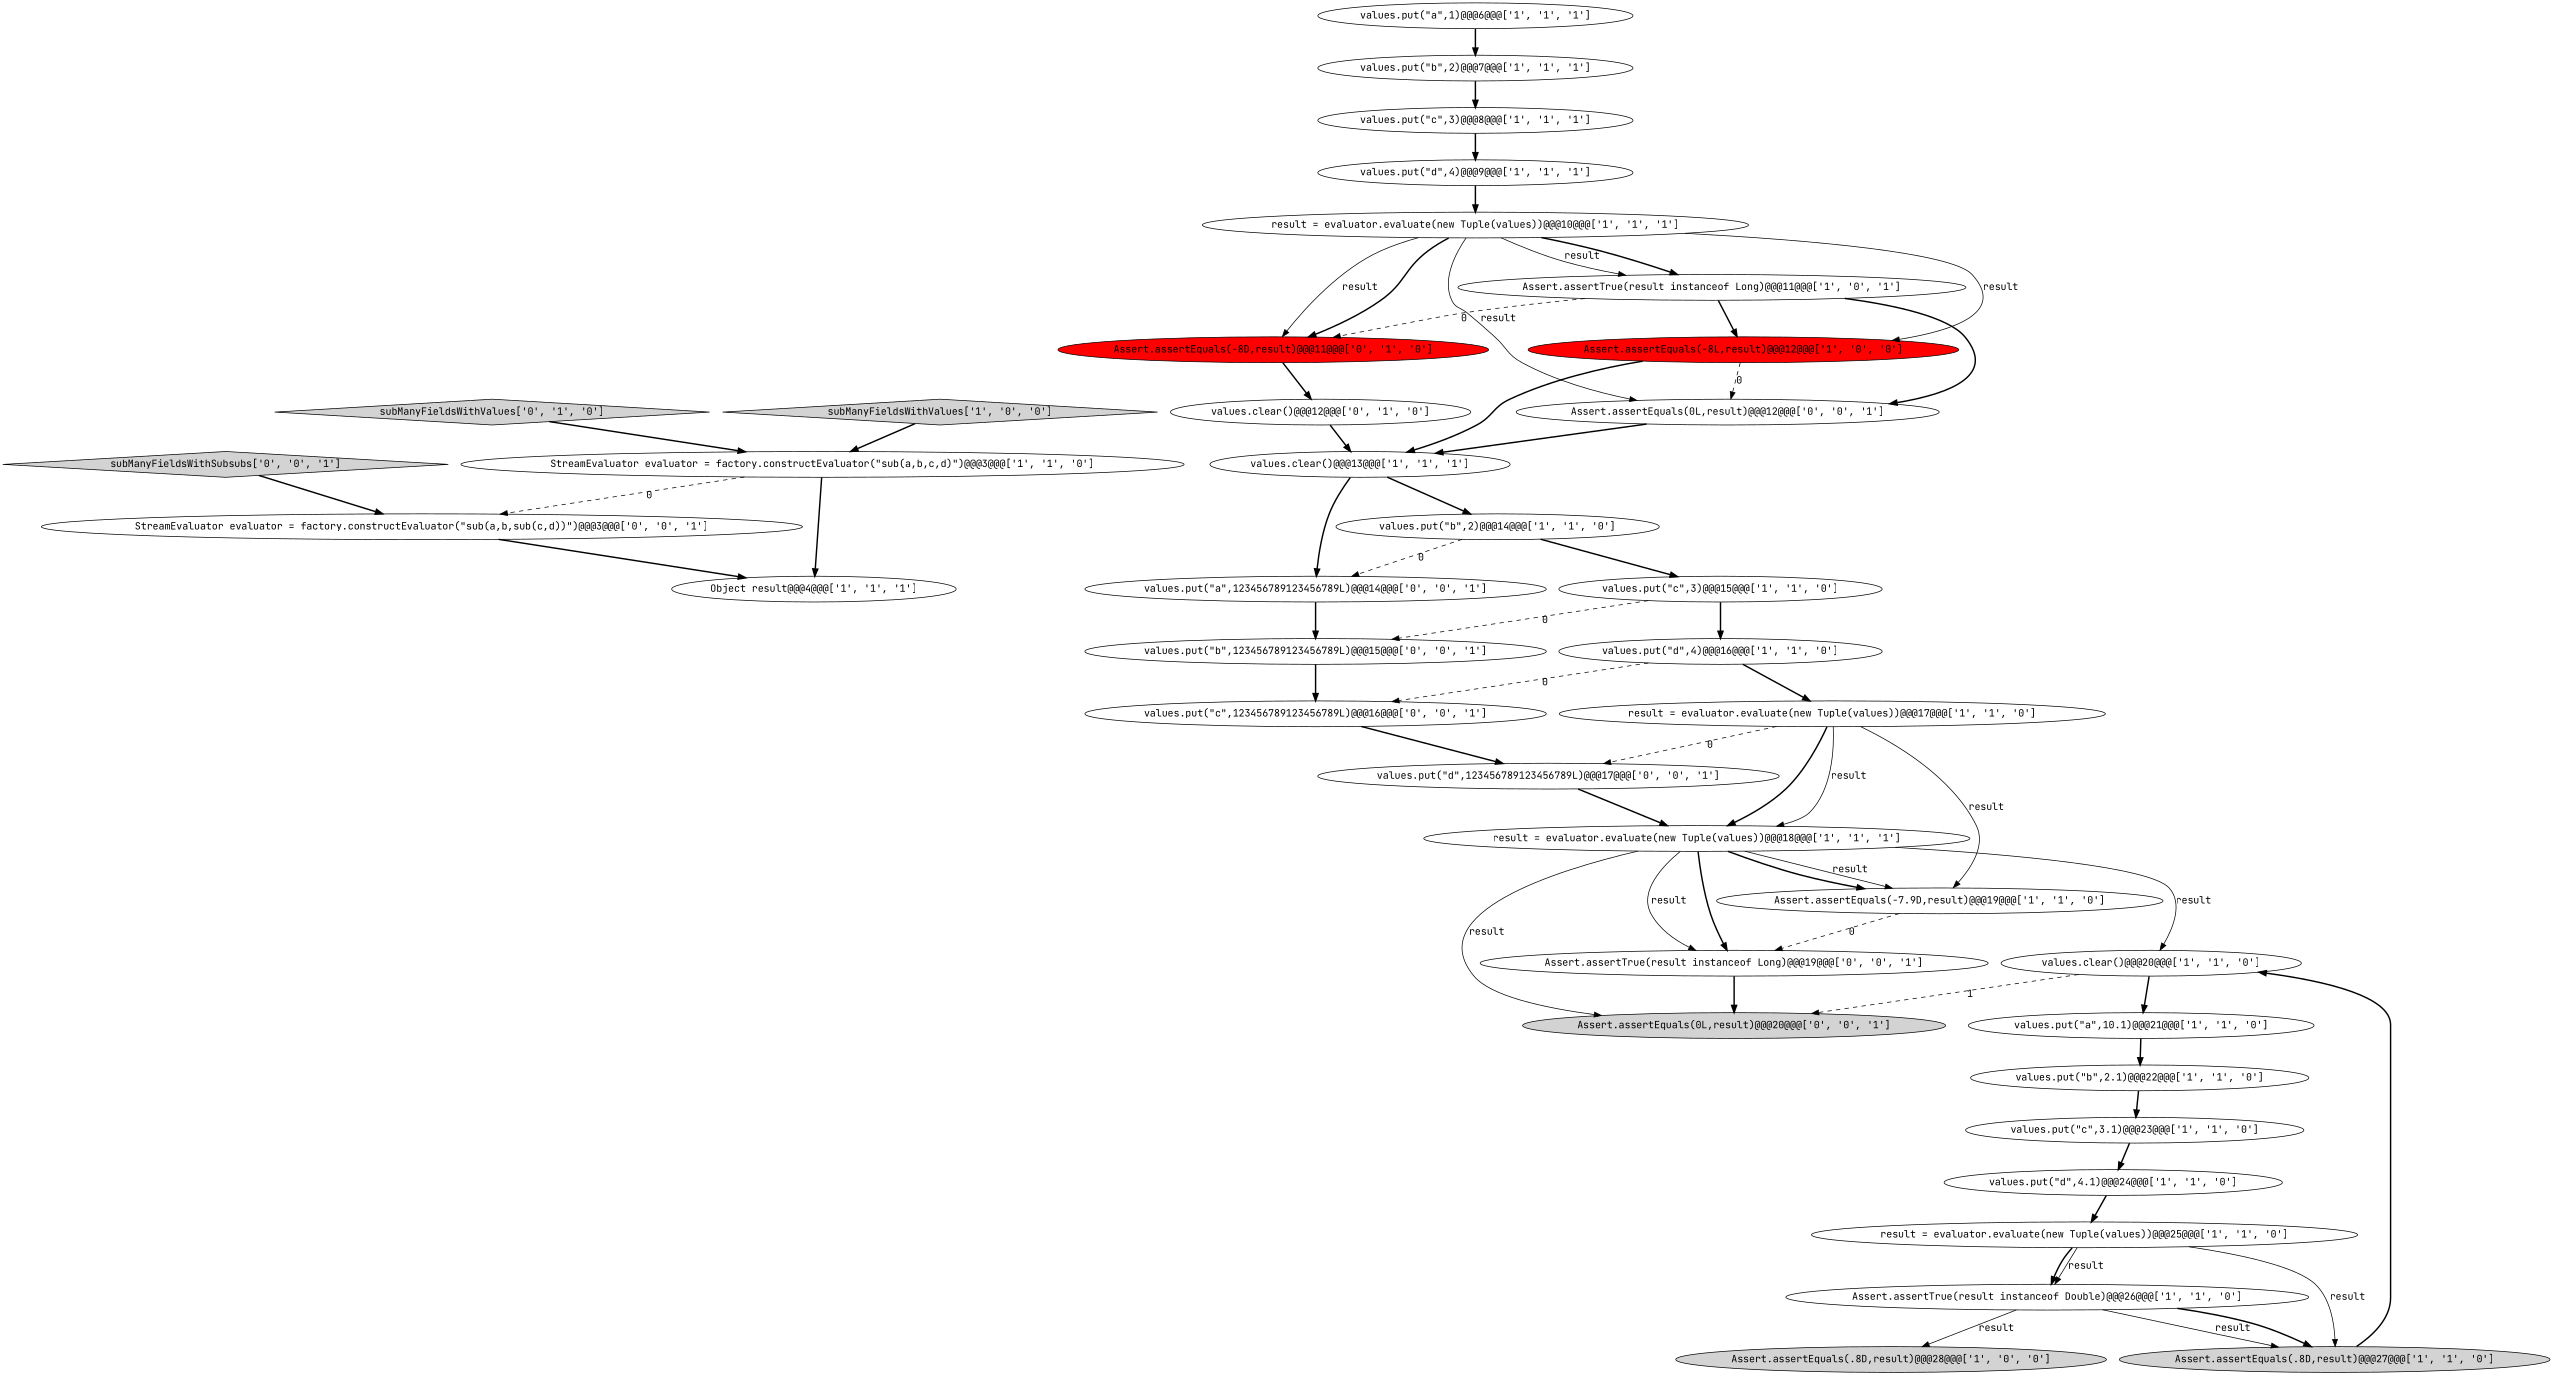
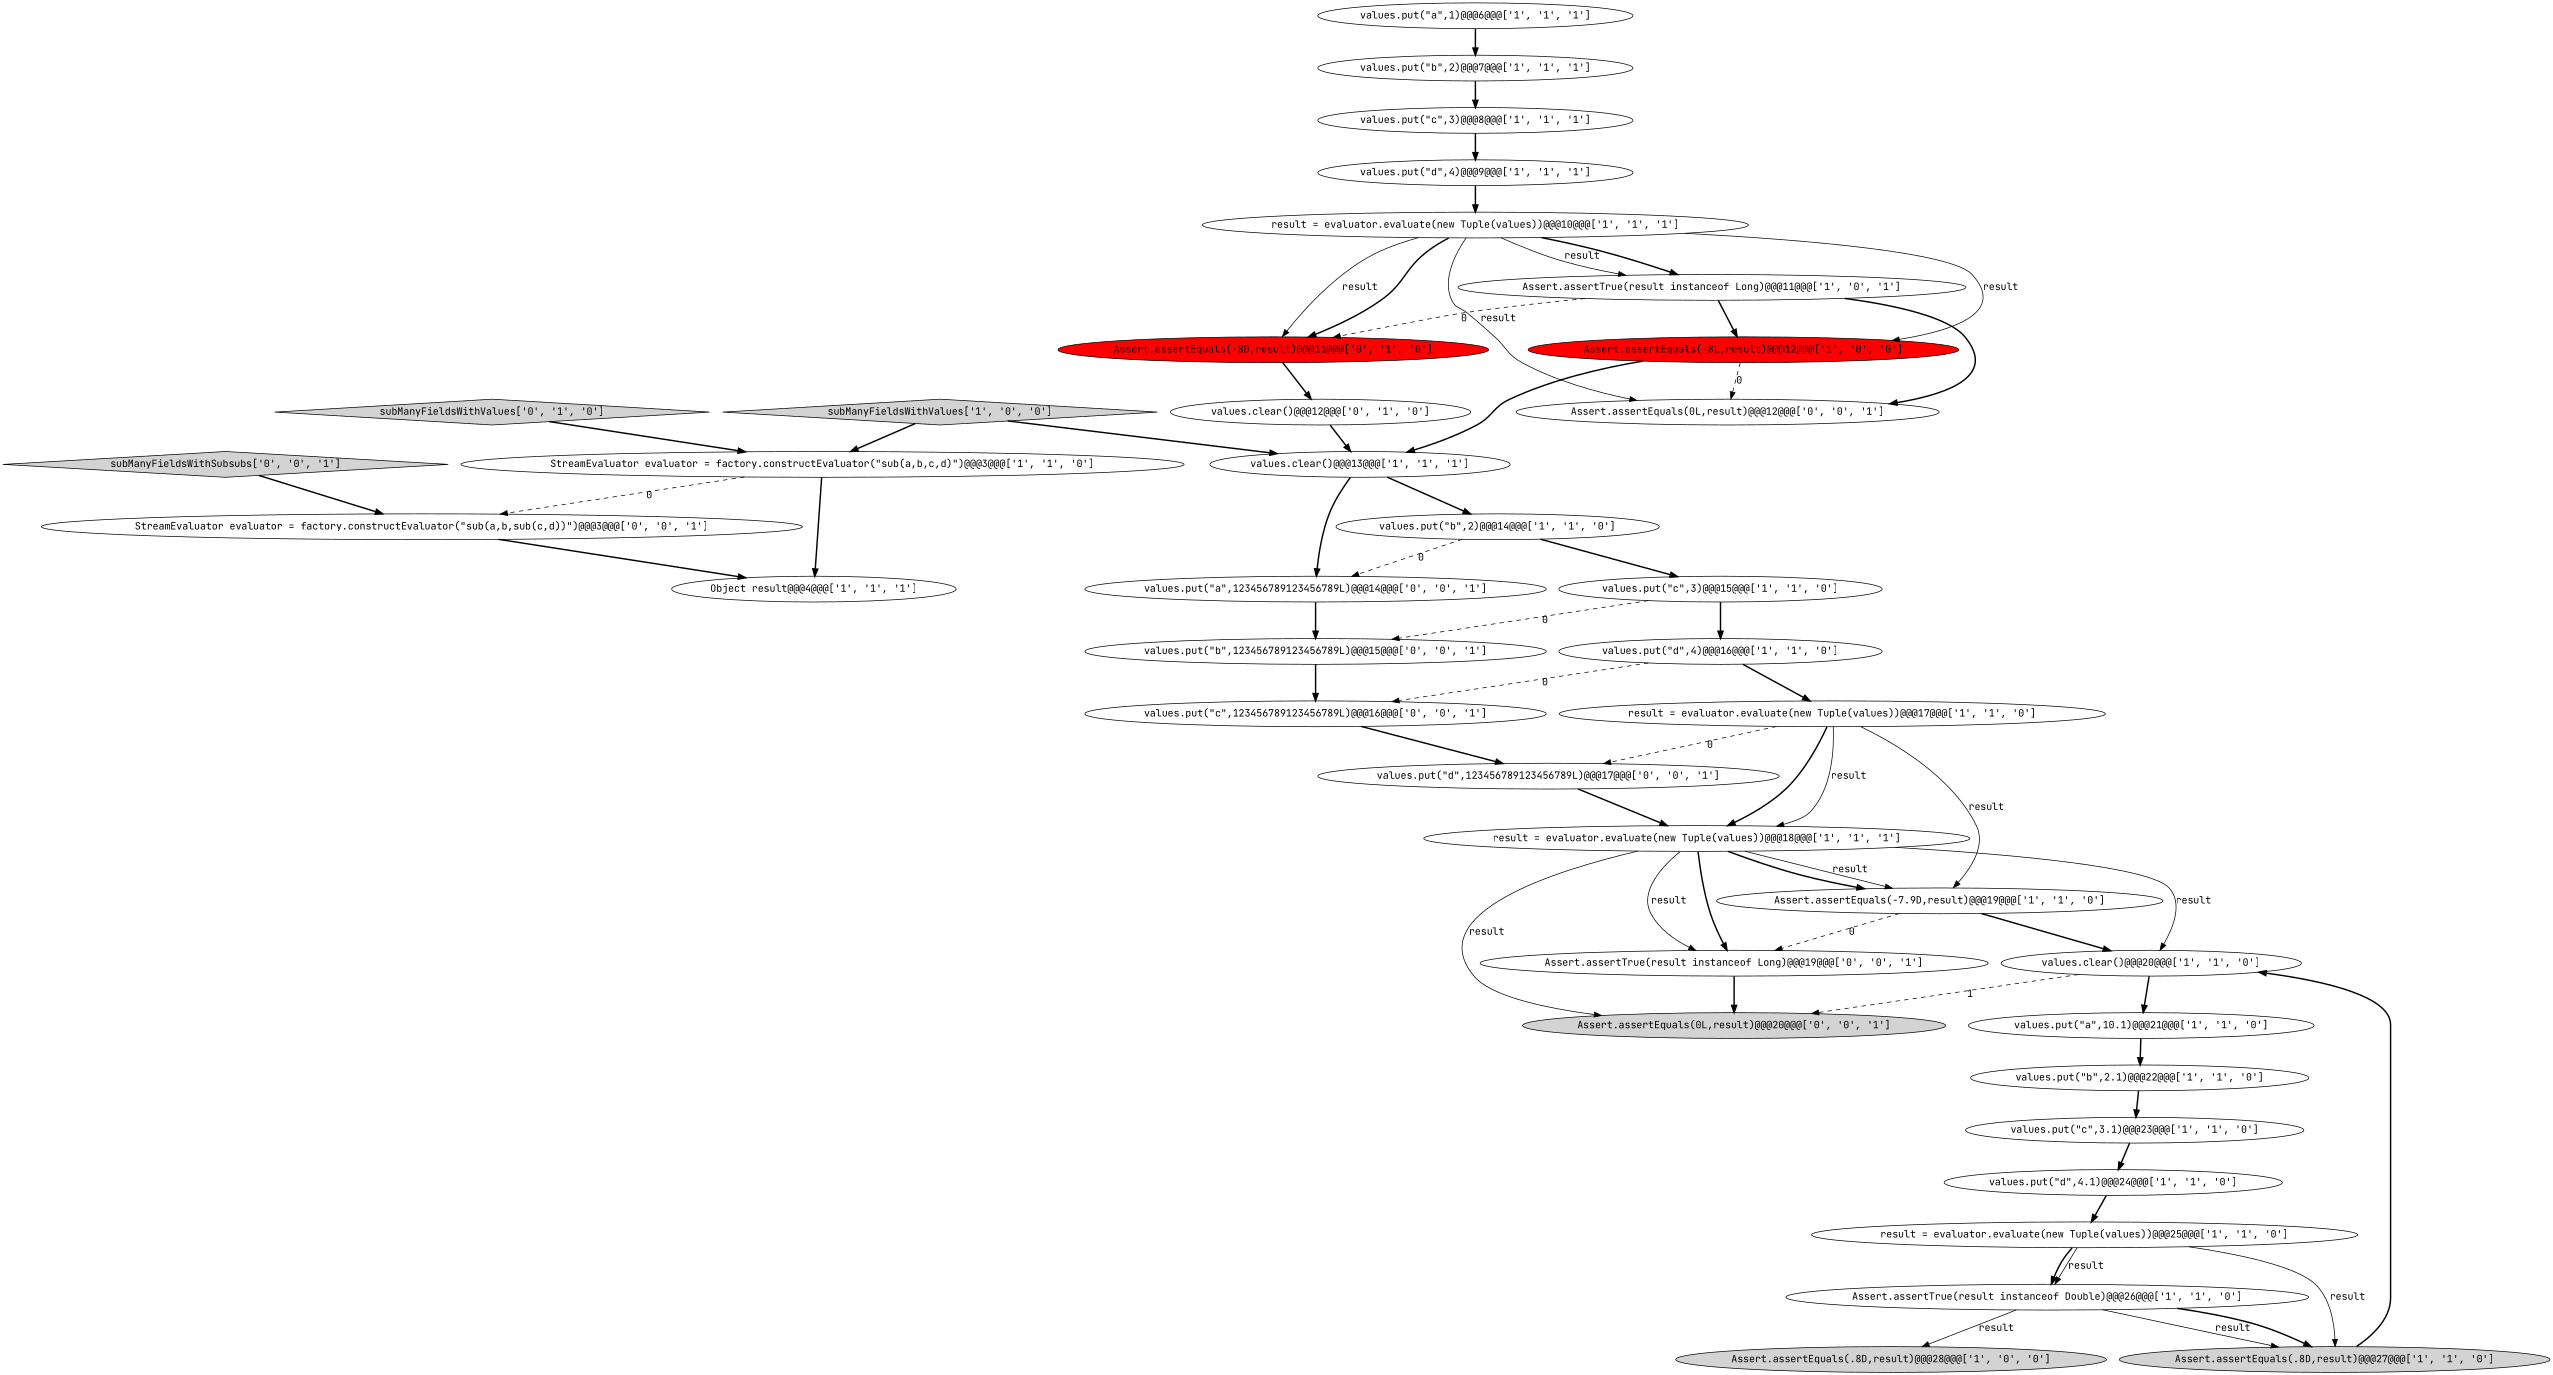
edge "Assert.assertEquals(0L,result)@@@12@@@['0', '0', '1']" -> "values.clear()@@@13@@@['1', '1', '1']": now "subManyFieldsWithValues['1', '0', '0']" -> "values.clear()@@@13@@@['1', '1', '1']"
edge "Assert.assertEquals(-7.9D,result)@@@19@@@['1', '1', '0']" -> "values.clear()@@@20@@@['1', '1', '0']": added
